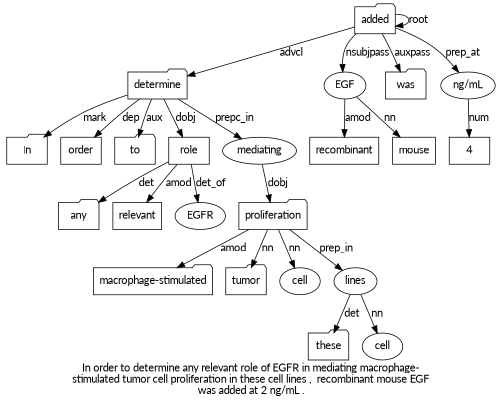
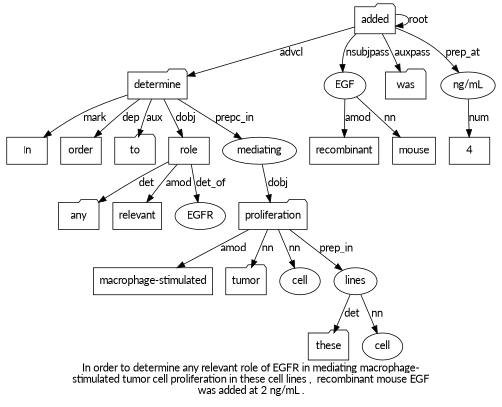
node "In": shape folder -> box
node "macrophage-stimulated": shape folder -> box
